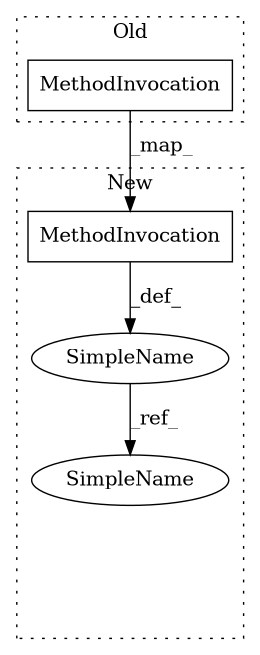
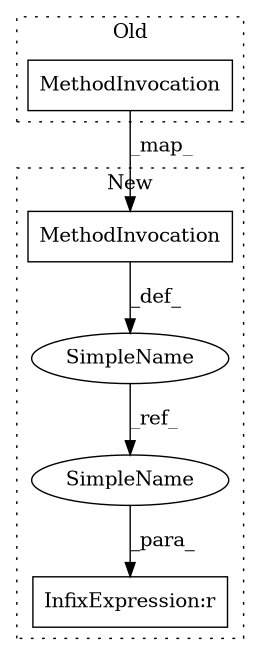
node "InfixExpression:r": added
